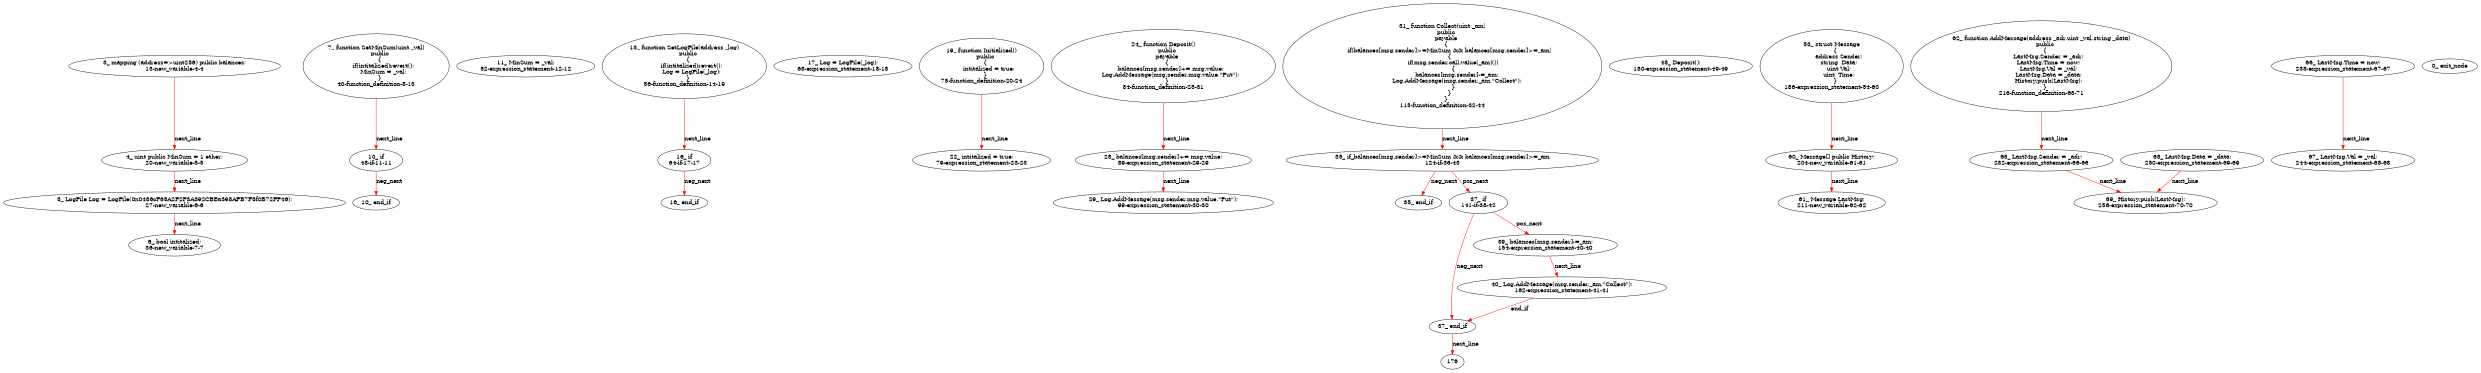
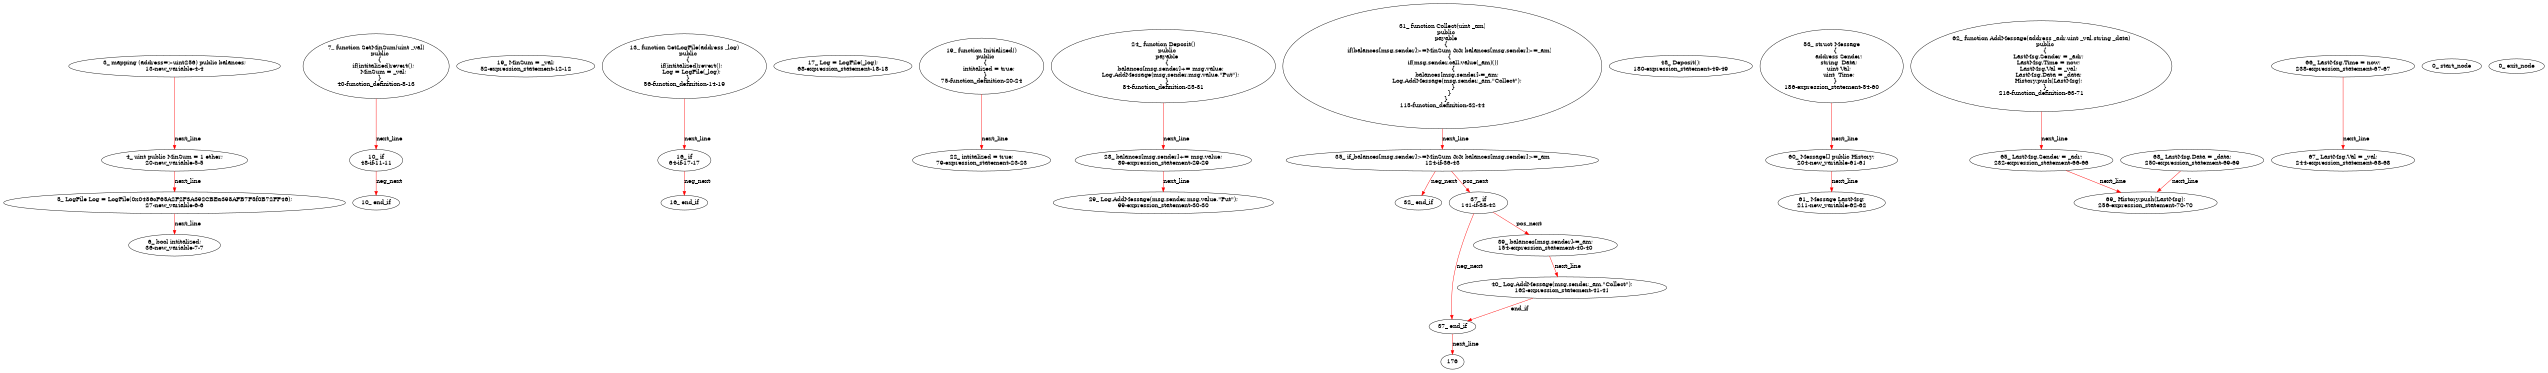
node "11_ MinSum = _val; 52-expression_statement-12-12": label "11_ MinSum = _val; 52-expression_statement-12-12" -> "19_ MinSum = _val; 52-expression_statement-12-12"
node "0_ start_node": added
node "35_ end_if": label "35_ end_if" -> "32_ end_if"
